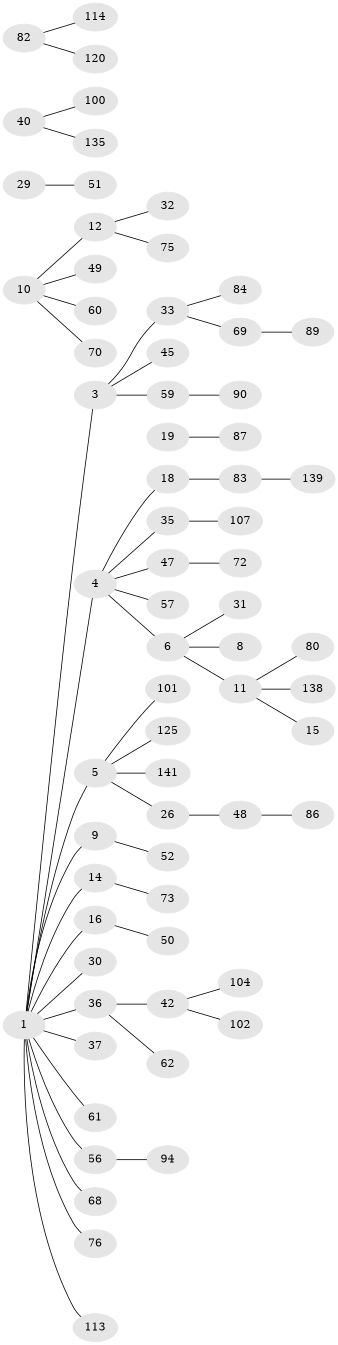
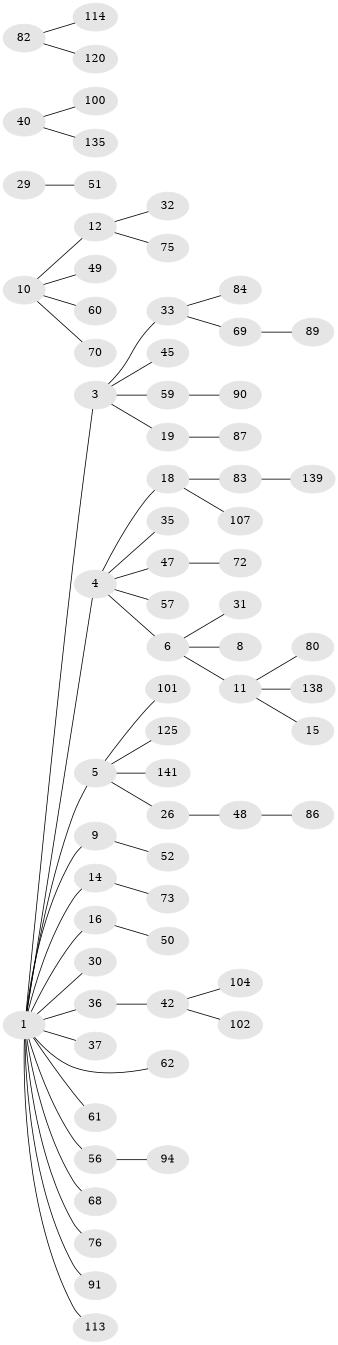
edge "3" -- "19": added
edge "35" -- "107": now "18" -- "107"
edge "36" -- "62": now "1" -- "62"
node "91": added
